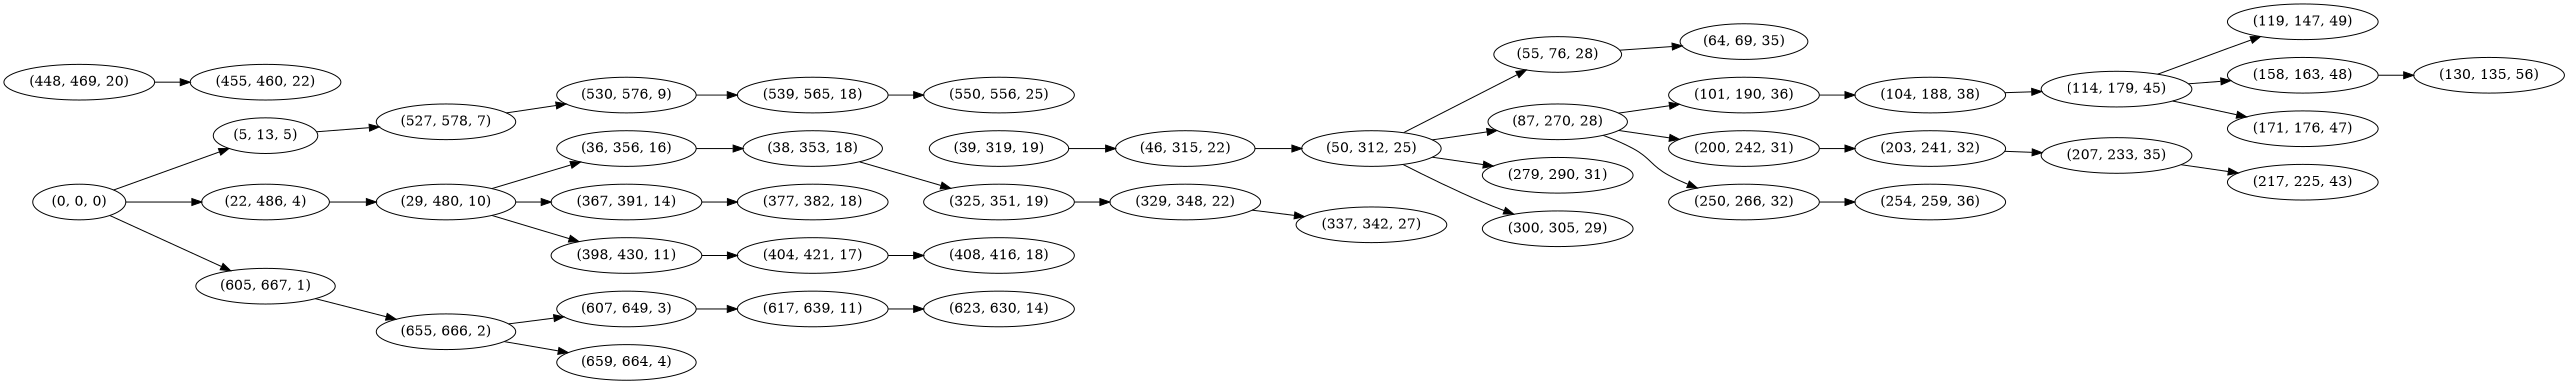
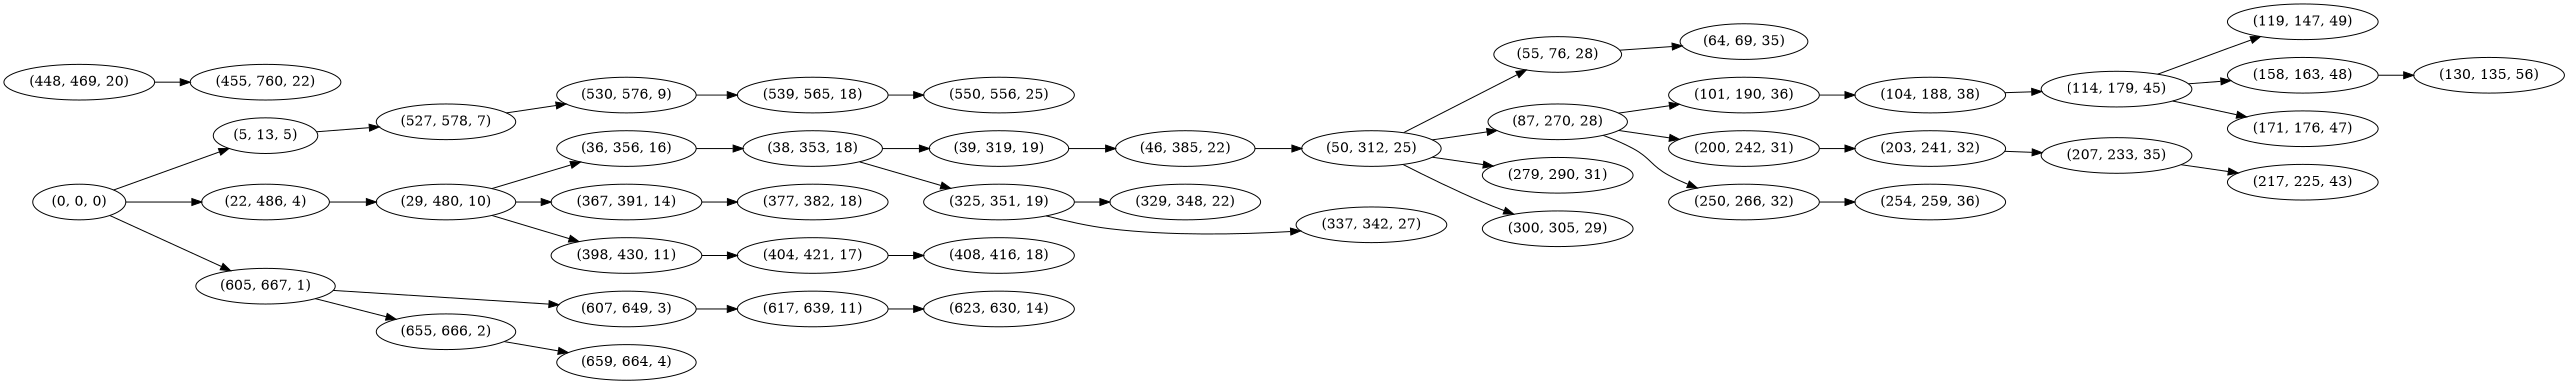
node "(455, 460, 22)": label "(455, 460, 22)" -> "(455, 760, 22)"
edge "(38, 353, 18)" -> "(39, 319, 19)": added
node "(46, 315, 22)": label "(46, 315, 22)" -> "(46, 385, 22)"
edge "(329, 348, 22)" -> "(337, 342, 27)": now "(325, 351, 19)" -> "(337, 342, 27)"
edge "(655, 666, 2)" -> "(607, 649, 3)": now "(605, 667, 1)" -> "(607, 649, 3)"
